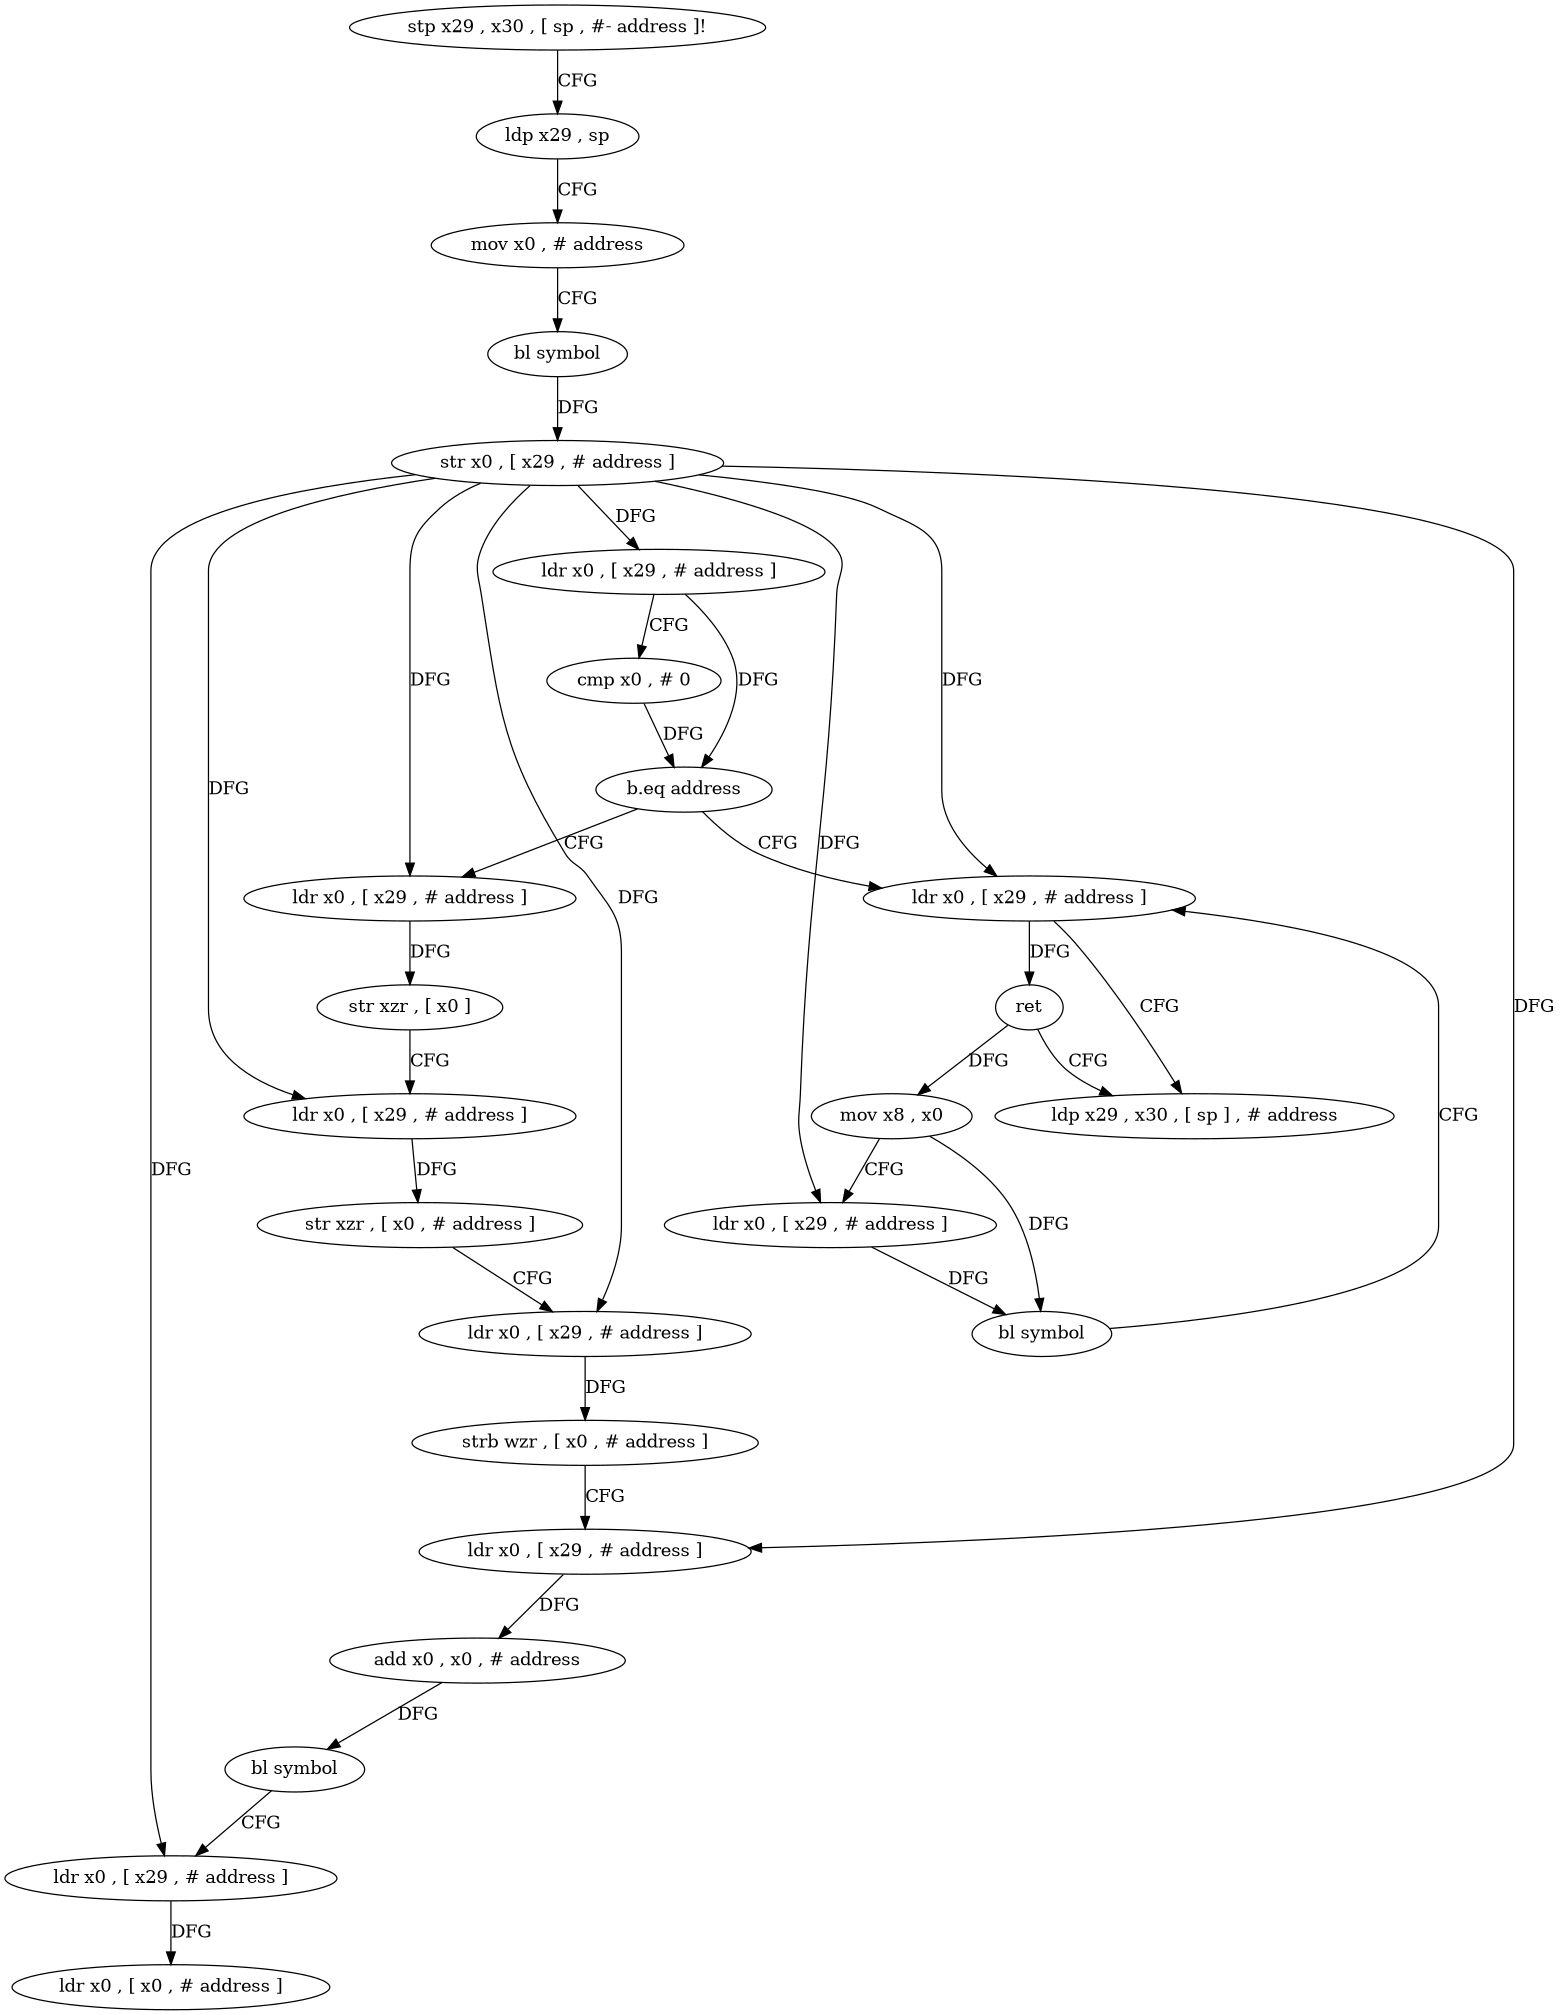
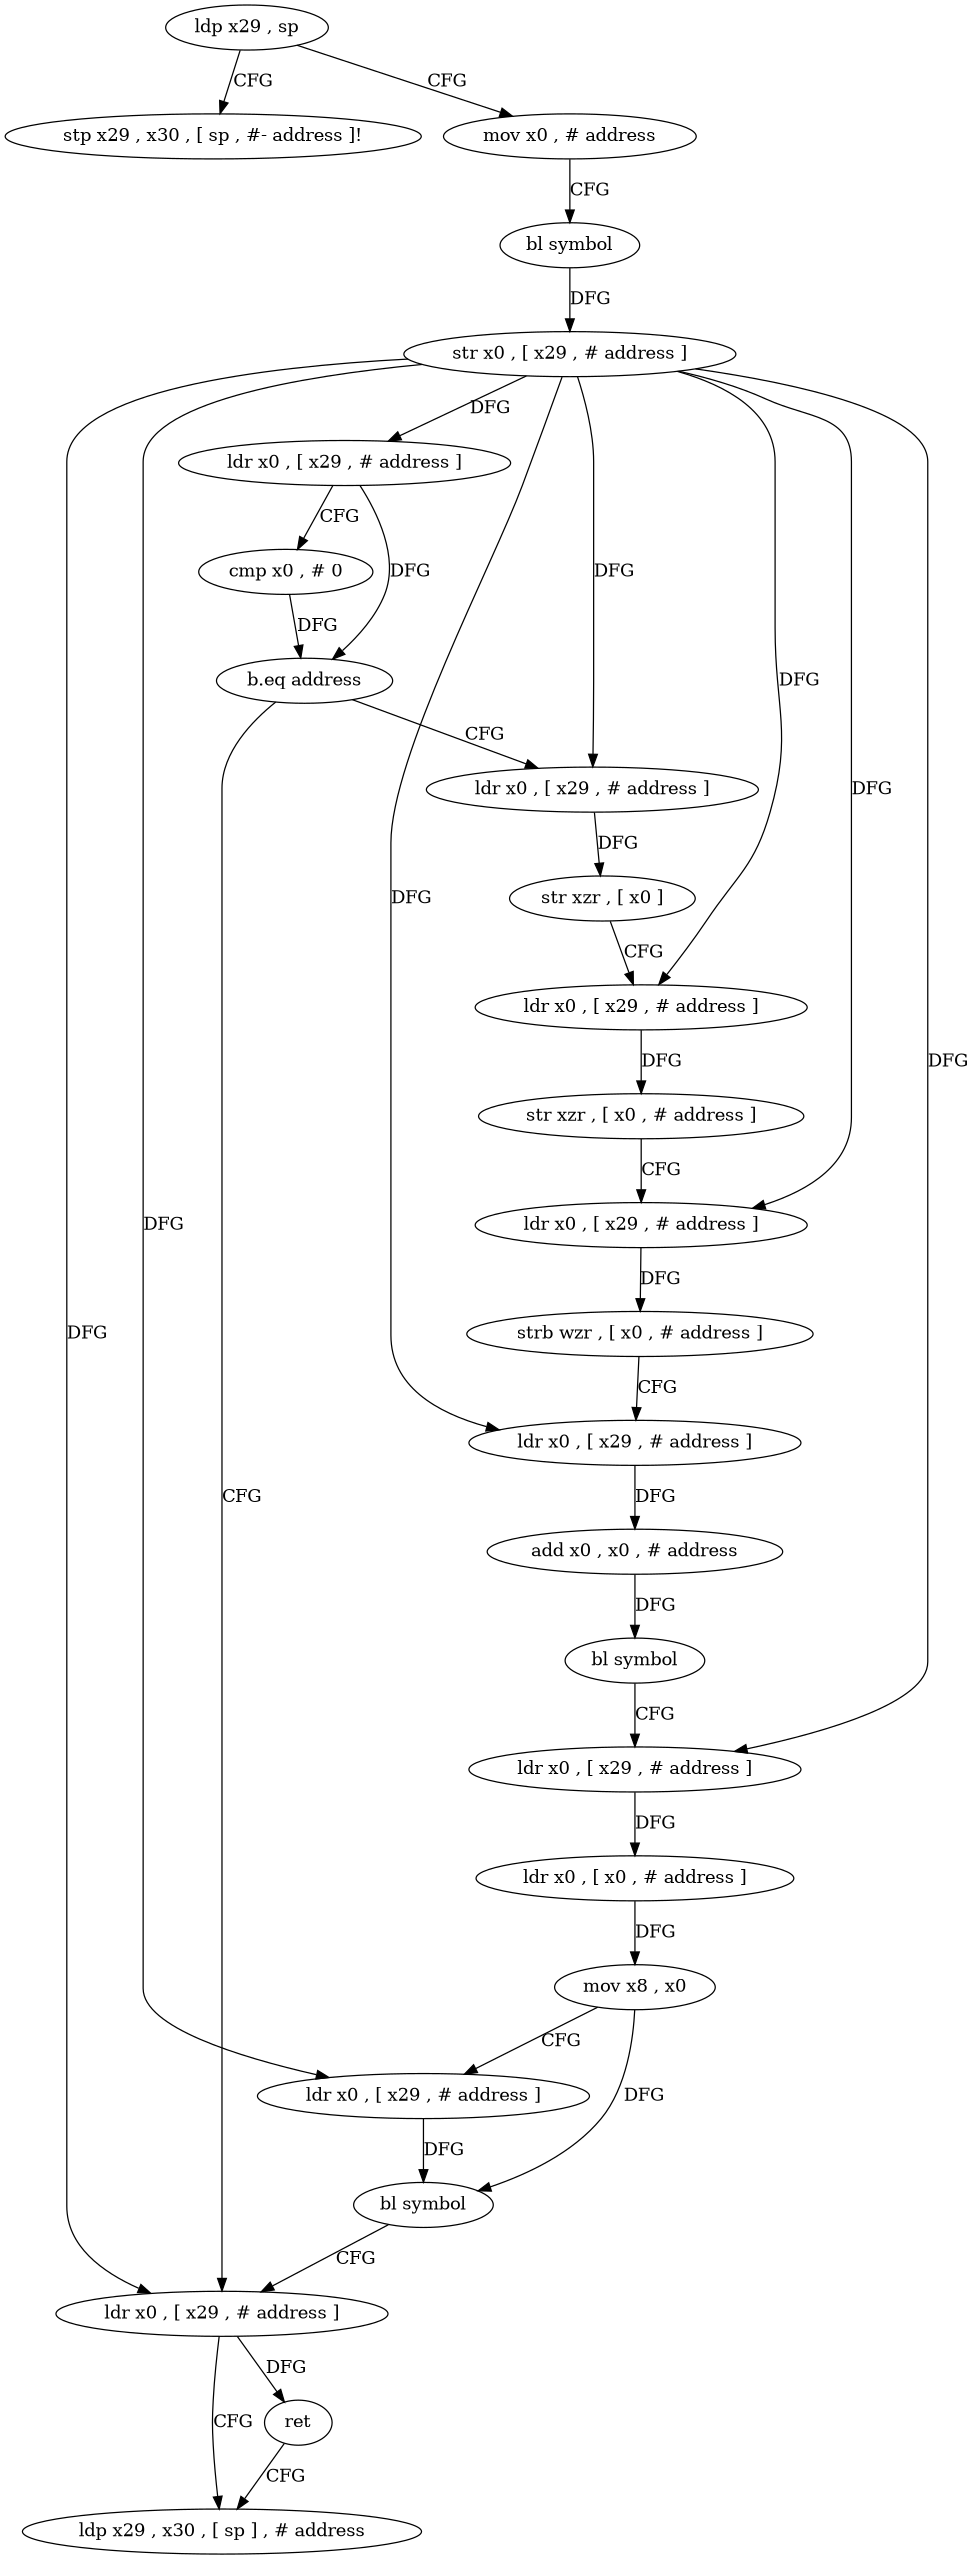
edge "stp x29 , x30 , [ sp , #- address ]!" -> "ldp x29 , sp": reversed
edge "ret" -> "mov x8 , x0": now "ldr x0 , [ x0 , # address ]" -> "mov x8 , x0"
